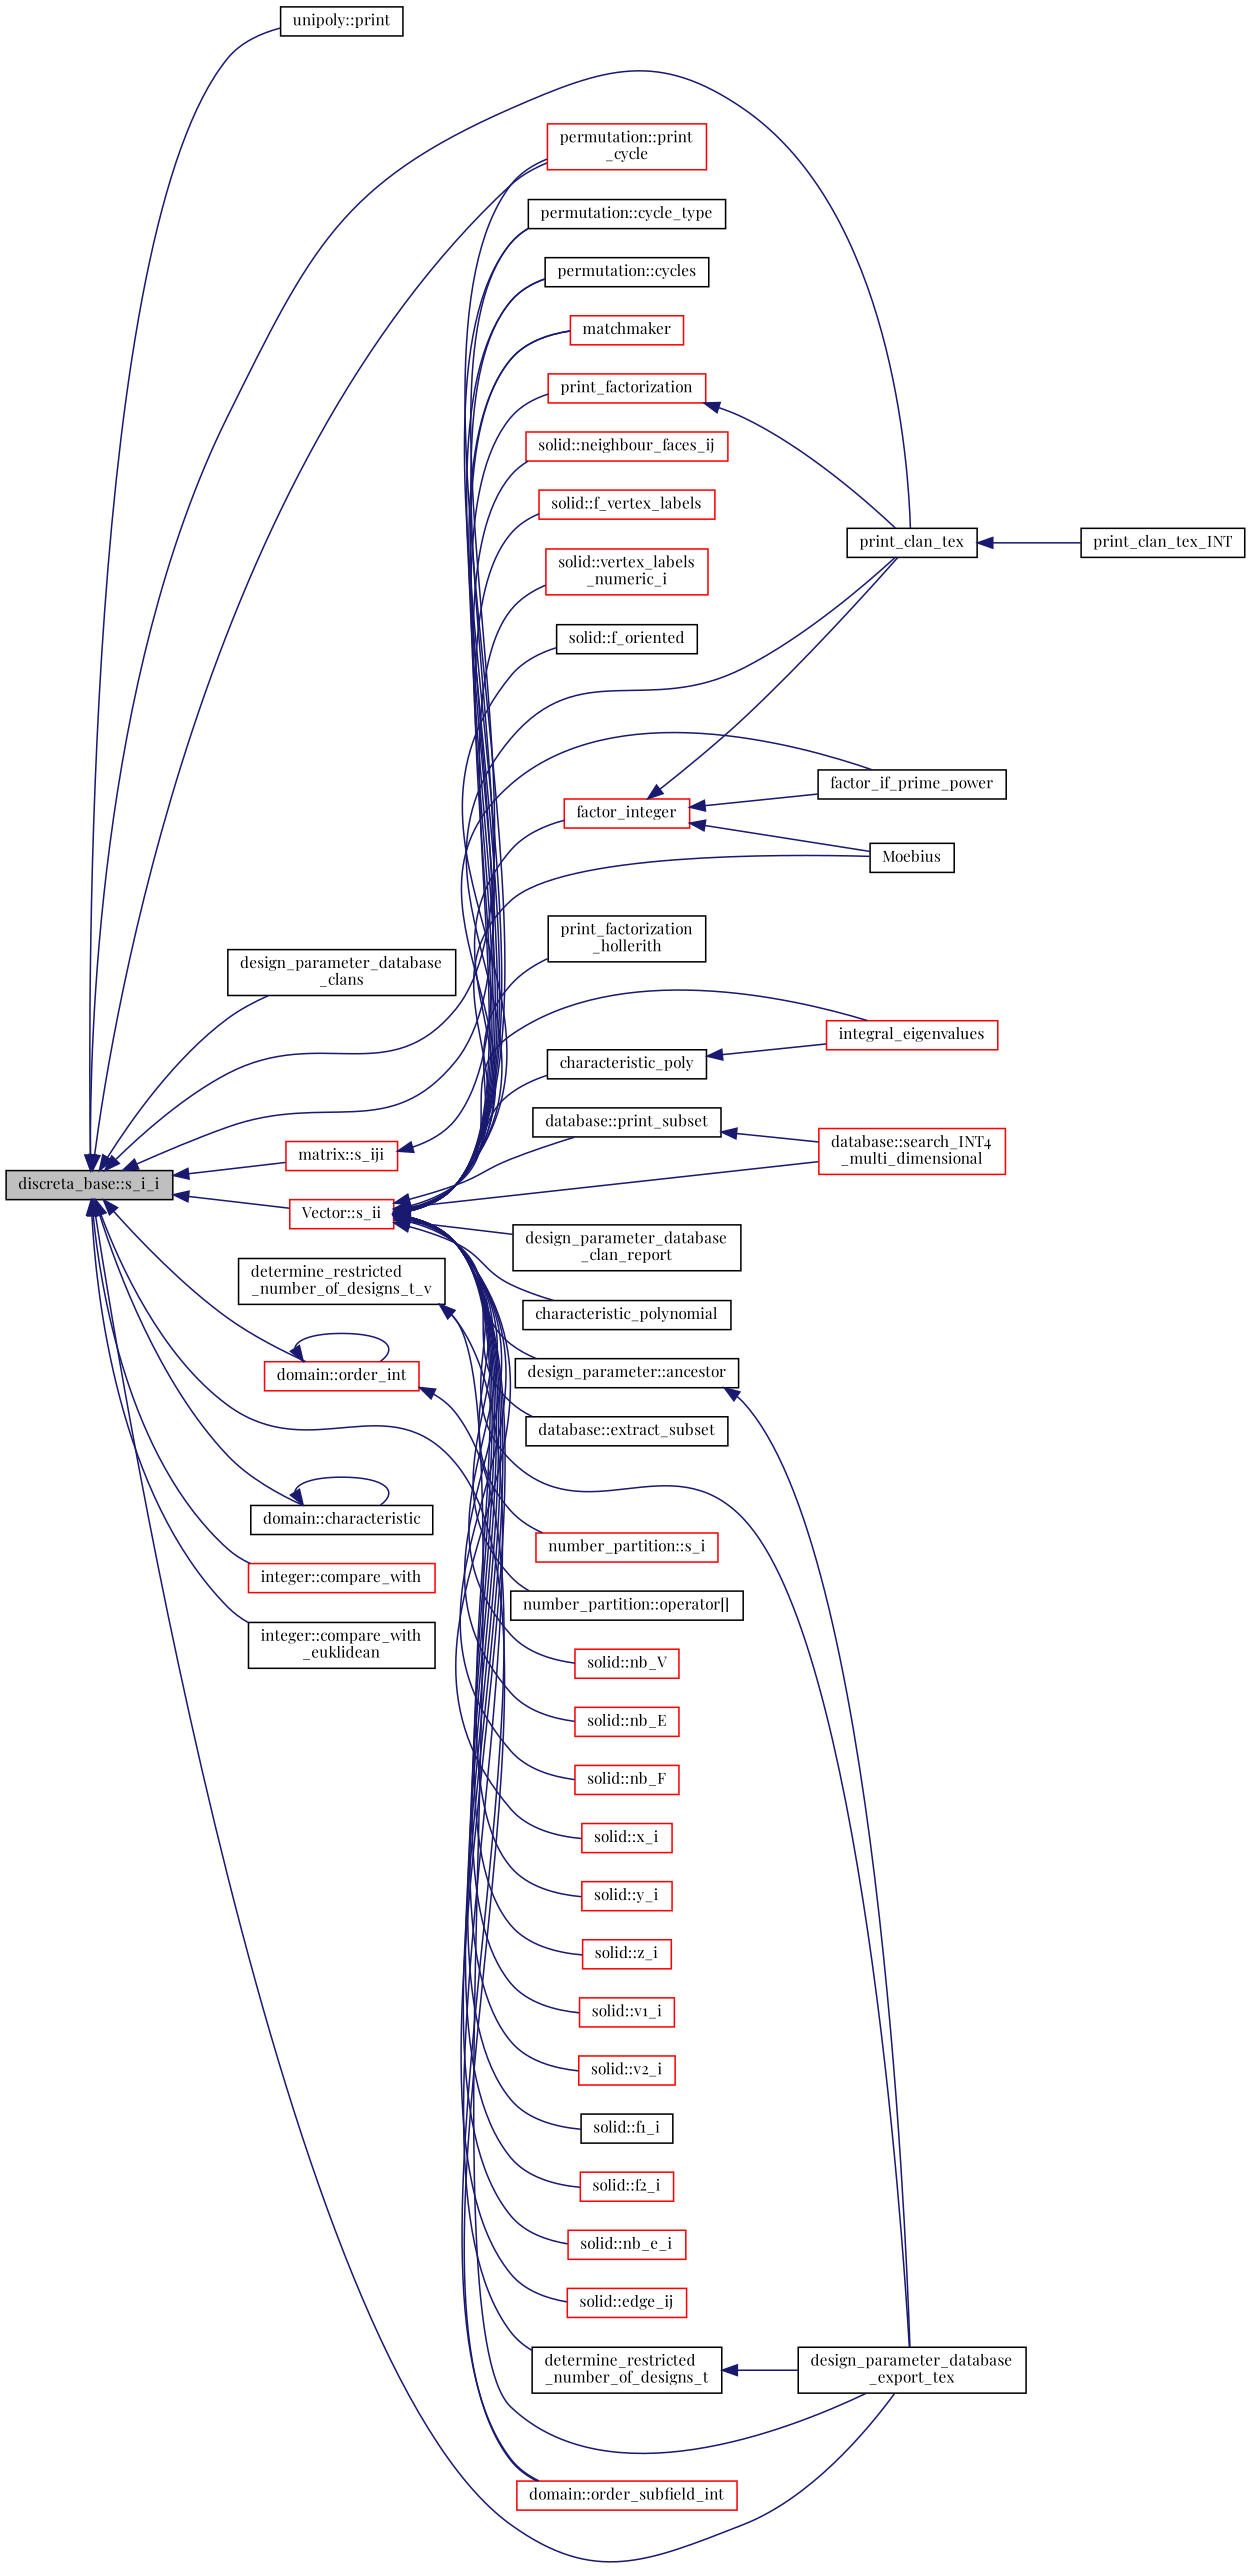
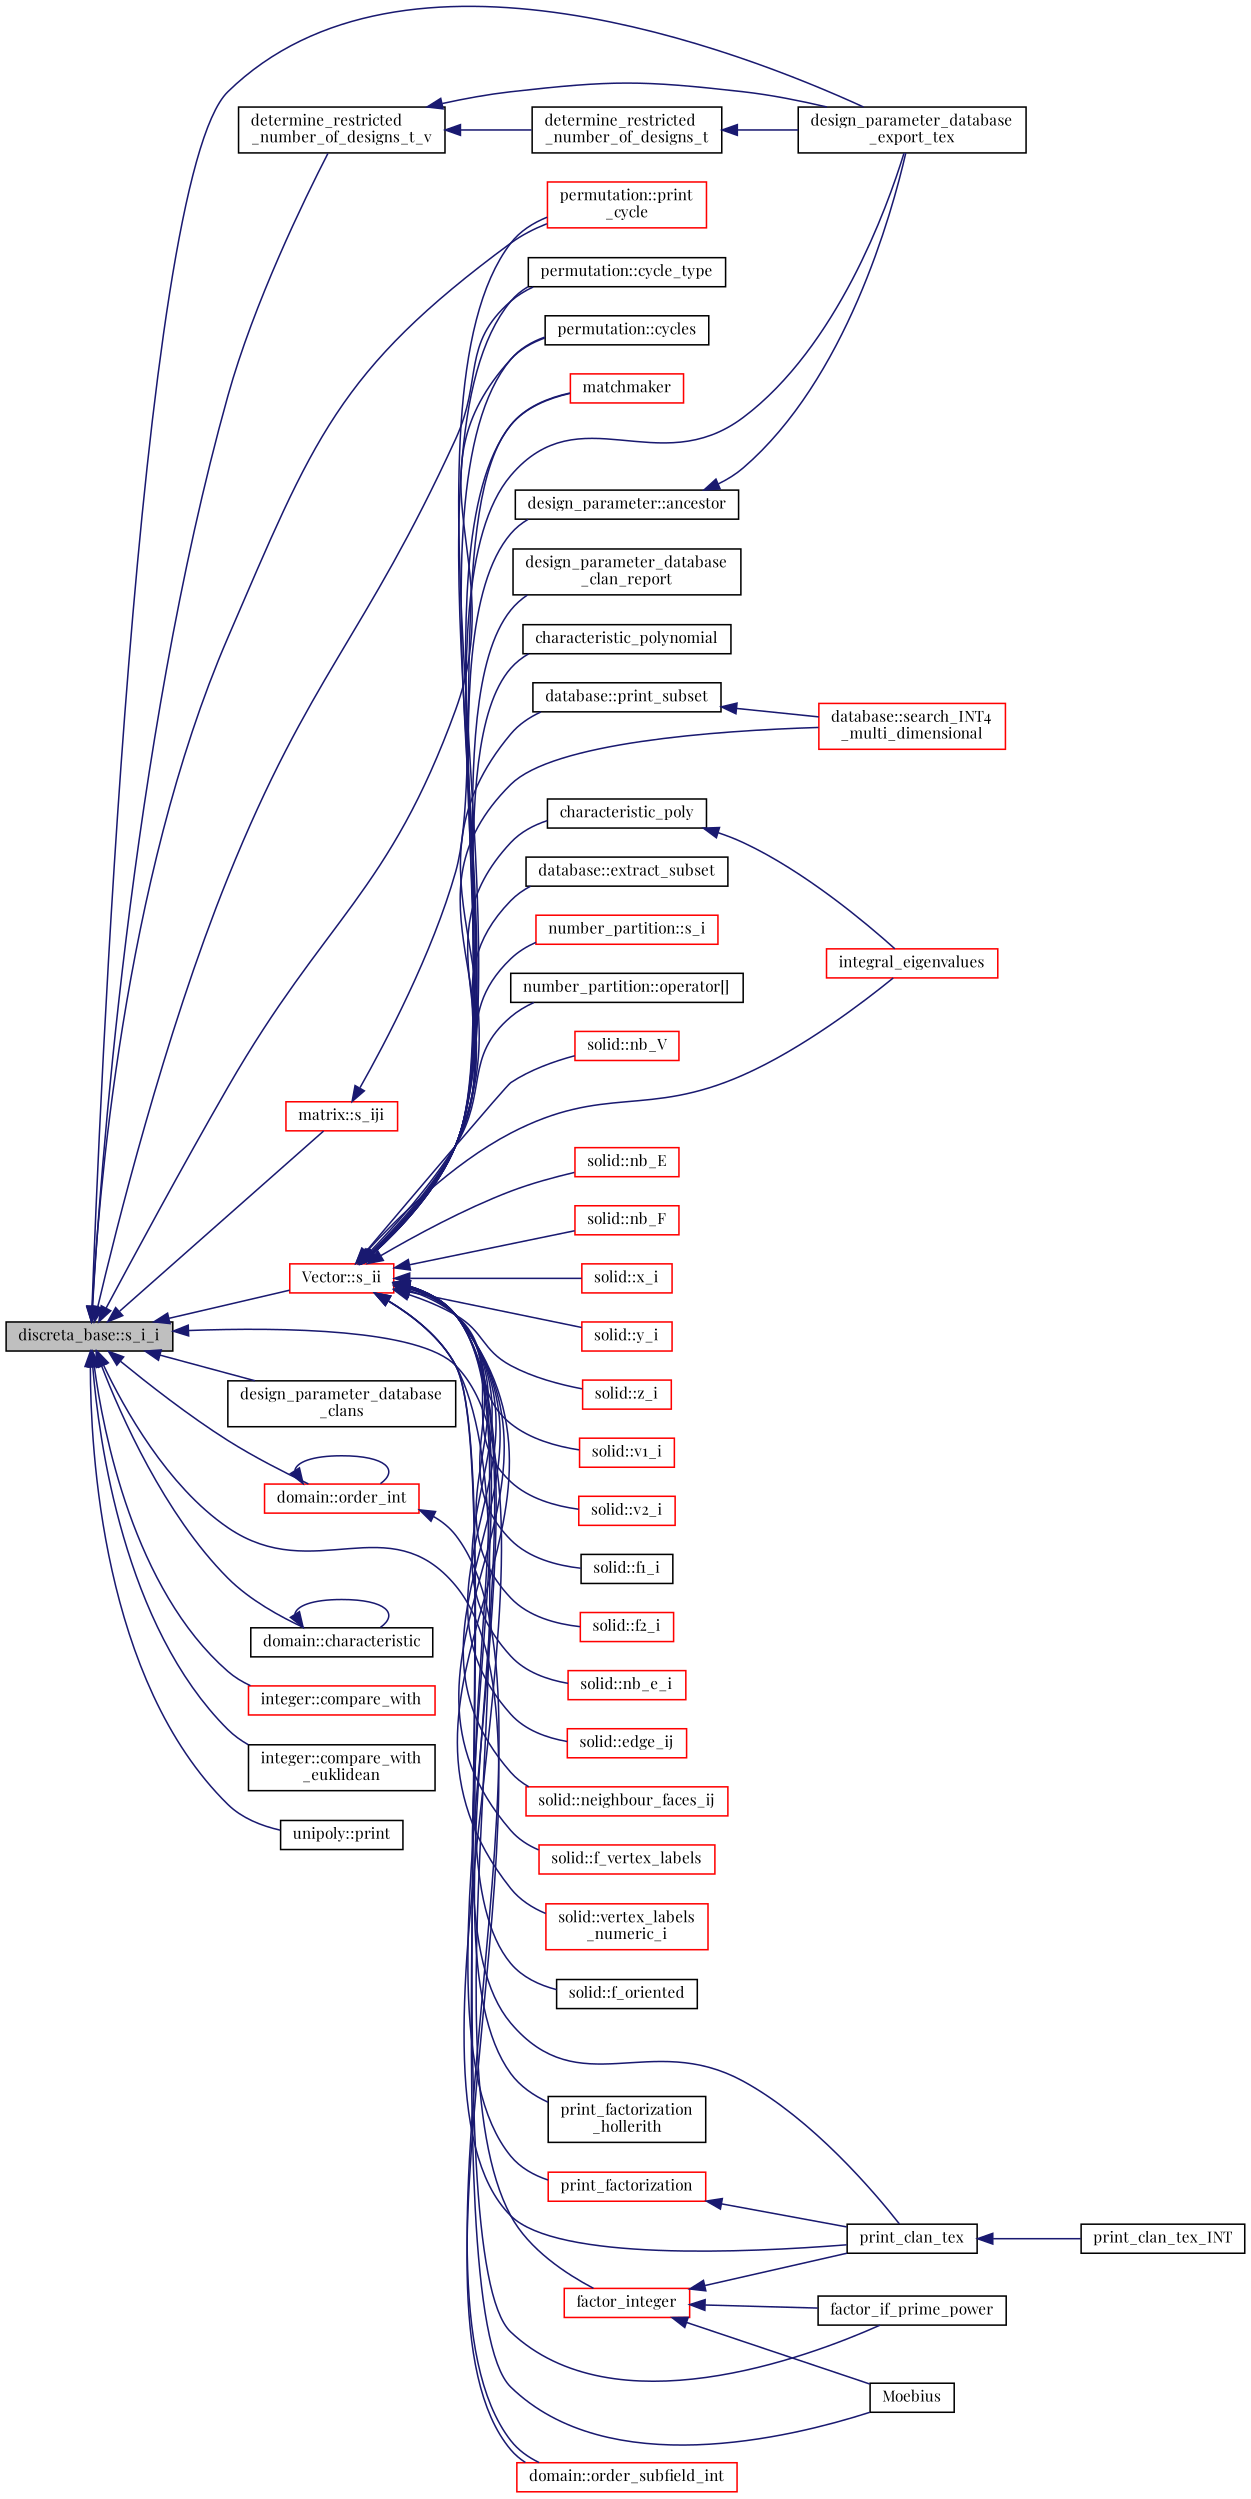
edge "determine_restricted _number_of_designs_t_v" -> "discreta_base::s_i_i": added
